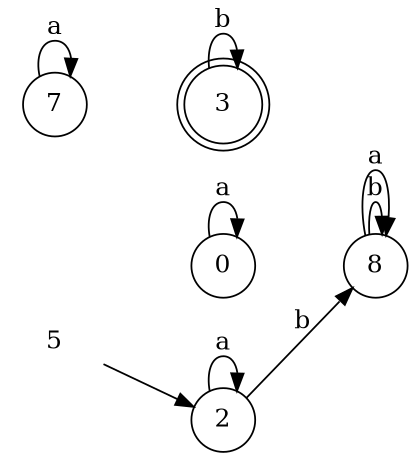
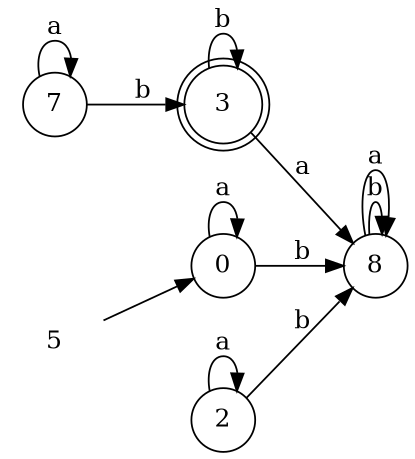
edge "7" -> "3": added, label "b"
edge "3" -> "8": added, label "a"
edge "0" -> "8": added, label "b"
edge "5" -> "2": now "5" -> "0"
